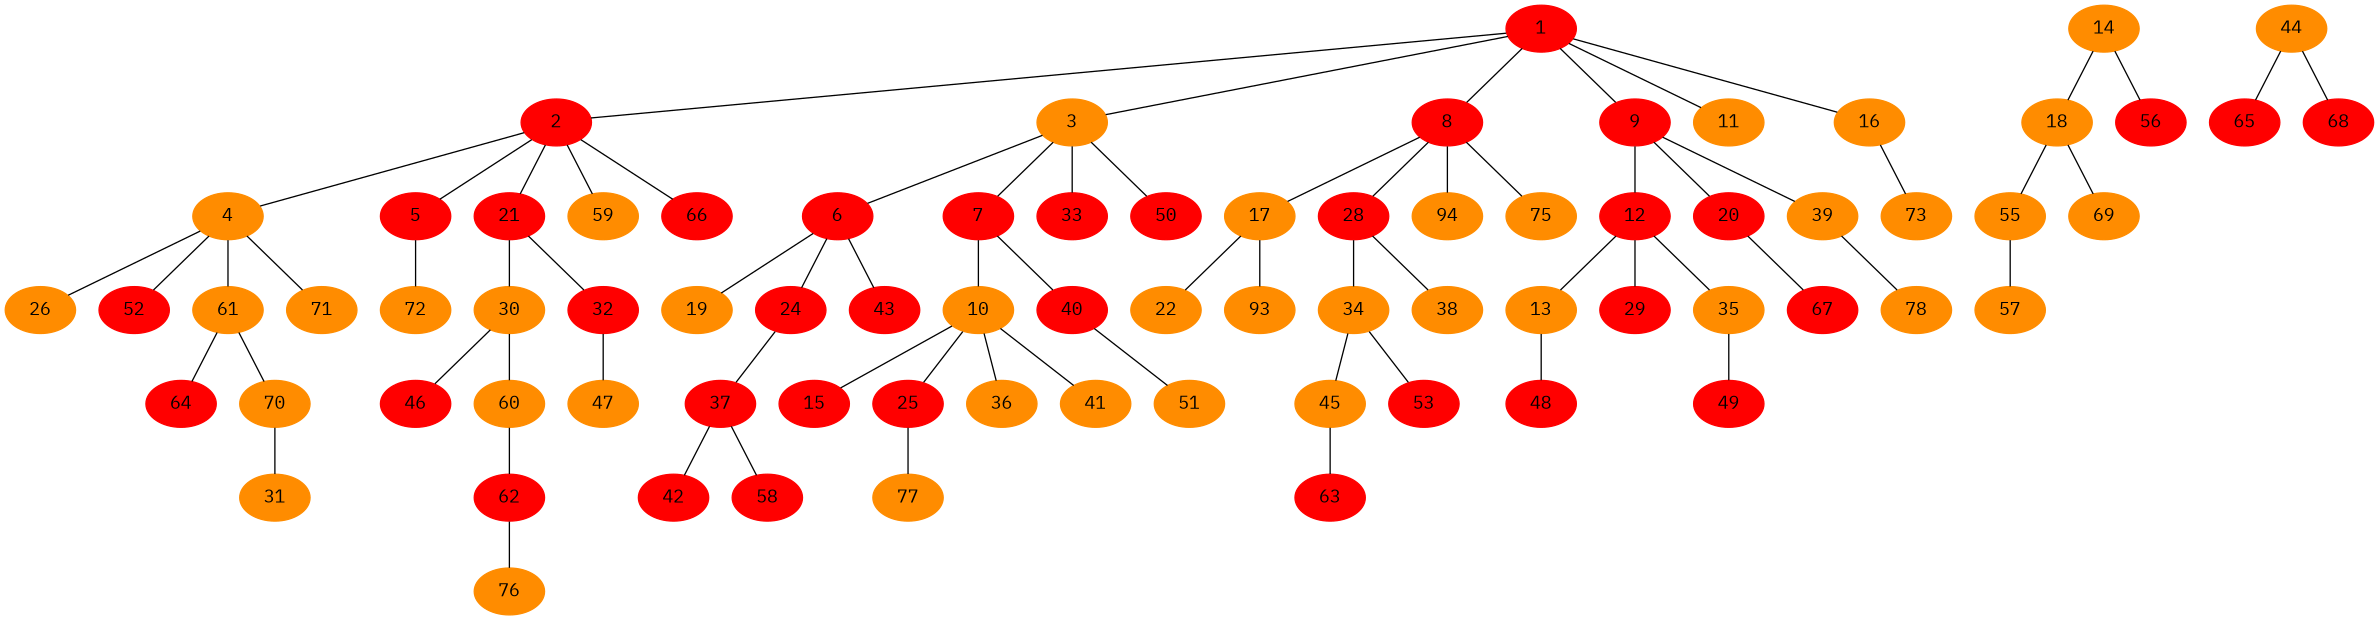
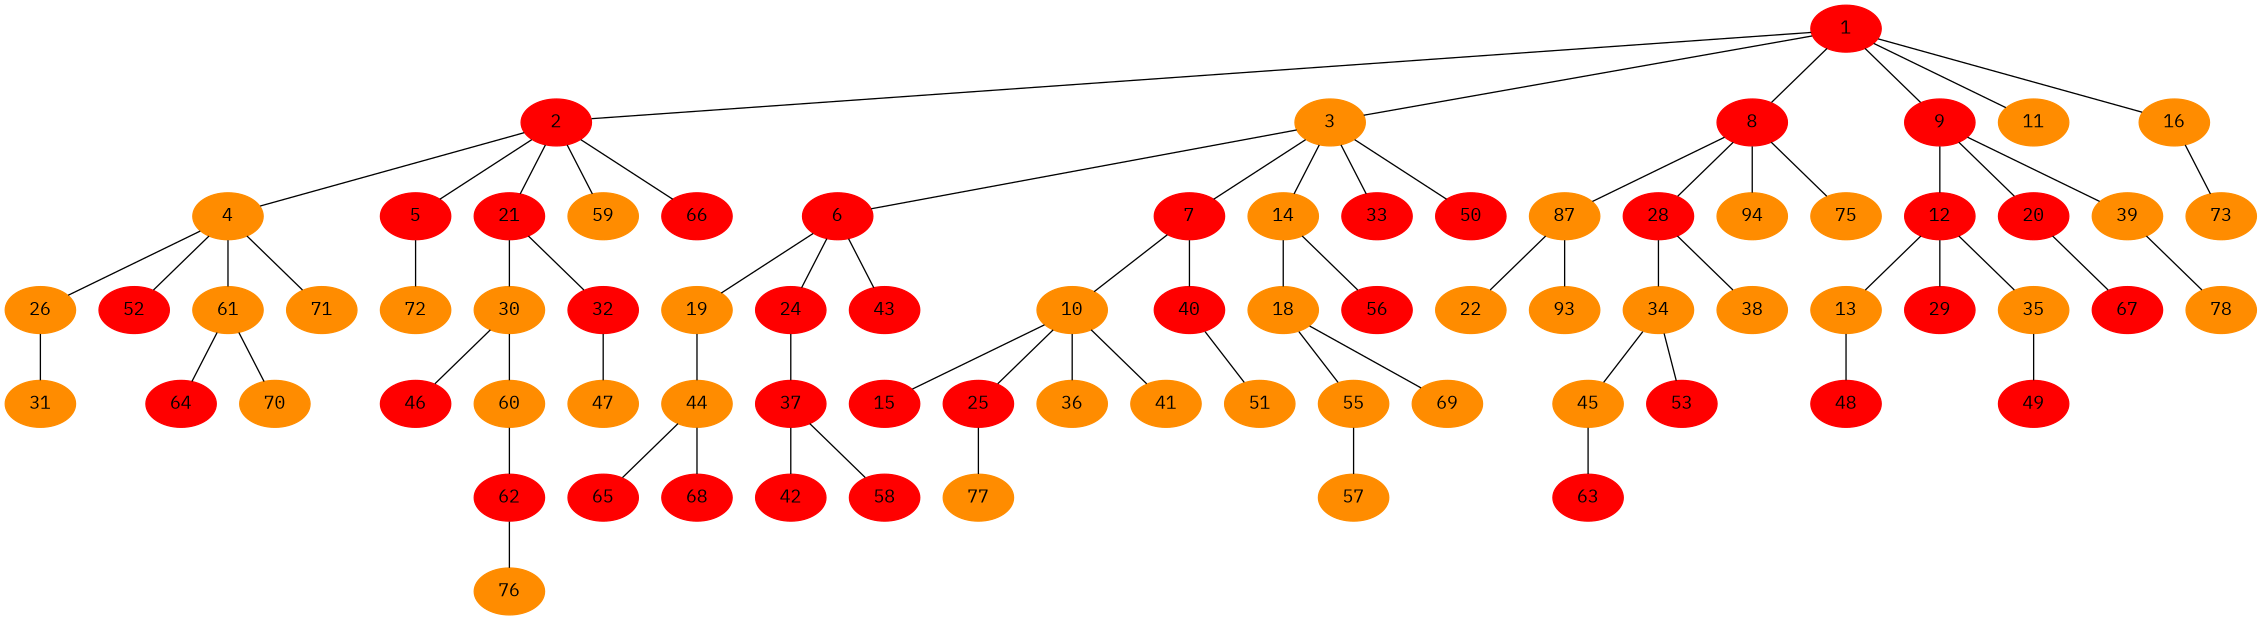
edge "3" -- "14": added
node "17": label "17" -> "87"
edge "19" -- "44": added
edge "70" -- "31": now "26" -- "31"
